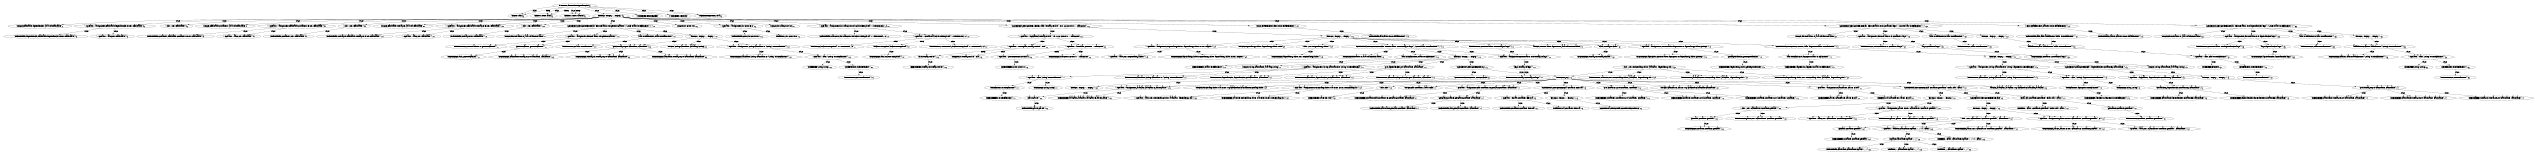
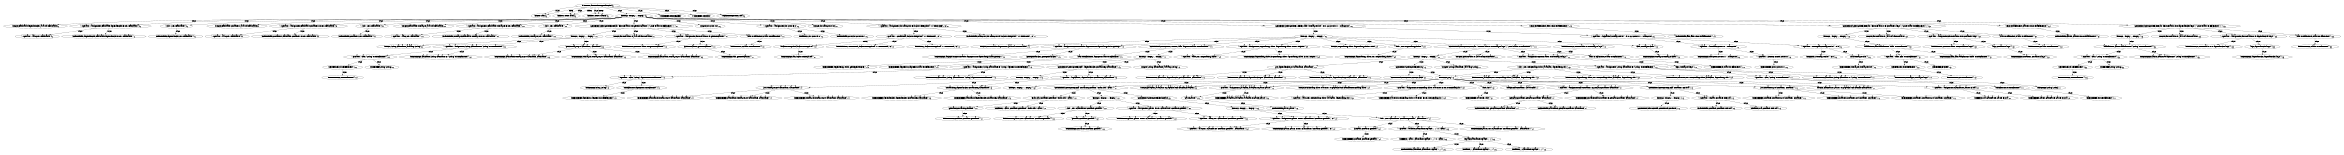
node "(IDENTIFIER,dependencies,new Hashtable())": added
edge "(IDENTIFIER,files,files.addElement((File) e.nextElement()))" -> "(addElement,files.addElement((File) e.nextElement()))": reversed
edge "(<operator>.notEquals,toAnalyze.size() != 0)" -> "(size,toAnalyze.size())": label "DDG: " -> "AST: "
edge "(<operator>.lessThan,count++ < maxCount)" -> "(<operator>.postIncrement,count++)": label "DDG: " -> "AST: "
